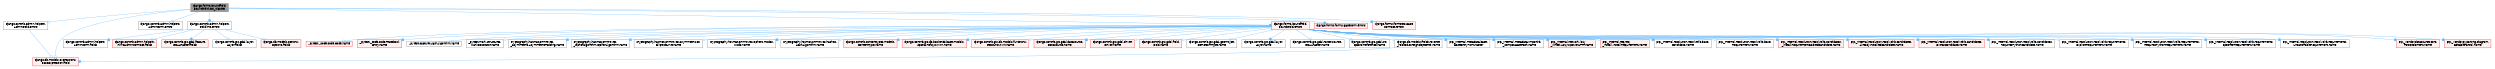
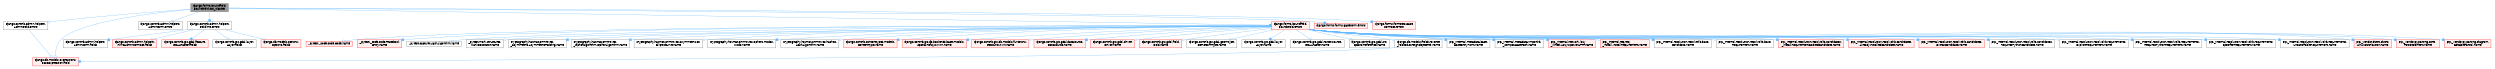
node "pip._internal.metadata.base. BaseEntryPoint.raster": label "pip._internal.metadata.base. BaseEntryPoint.raster" -> "pip._internal.metadata.base. BaseEntryPoint.name"
node "pip._vendor.distro.distro. LinuxDistribution.name": added
node "pip._vendor.datasource.core. ParserElement.name": label "pip._vendor.datasource.core. ParserElement.name" -> "pip._vendor.pyparsing.core. ParserElement.name"
